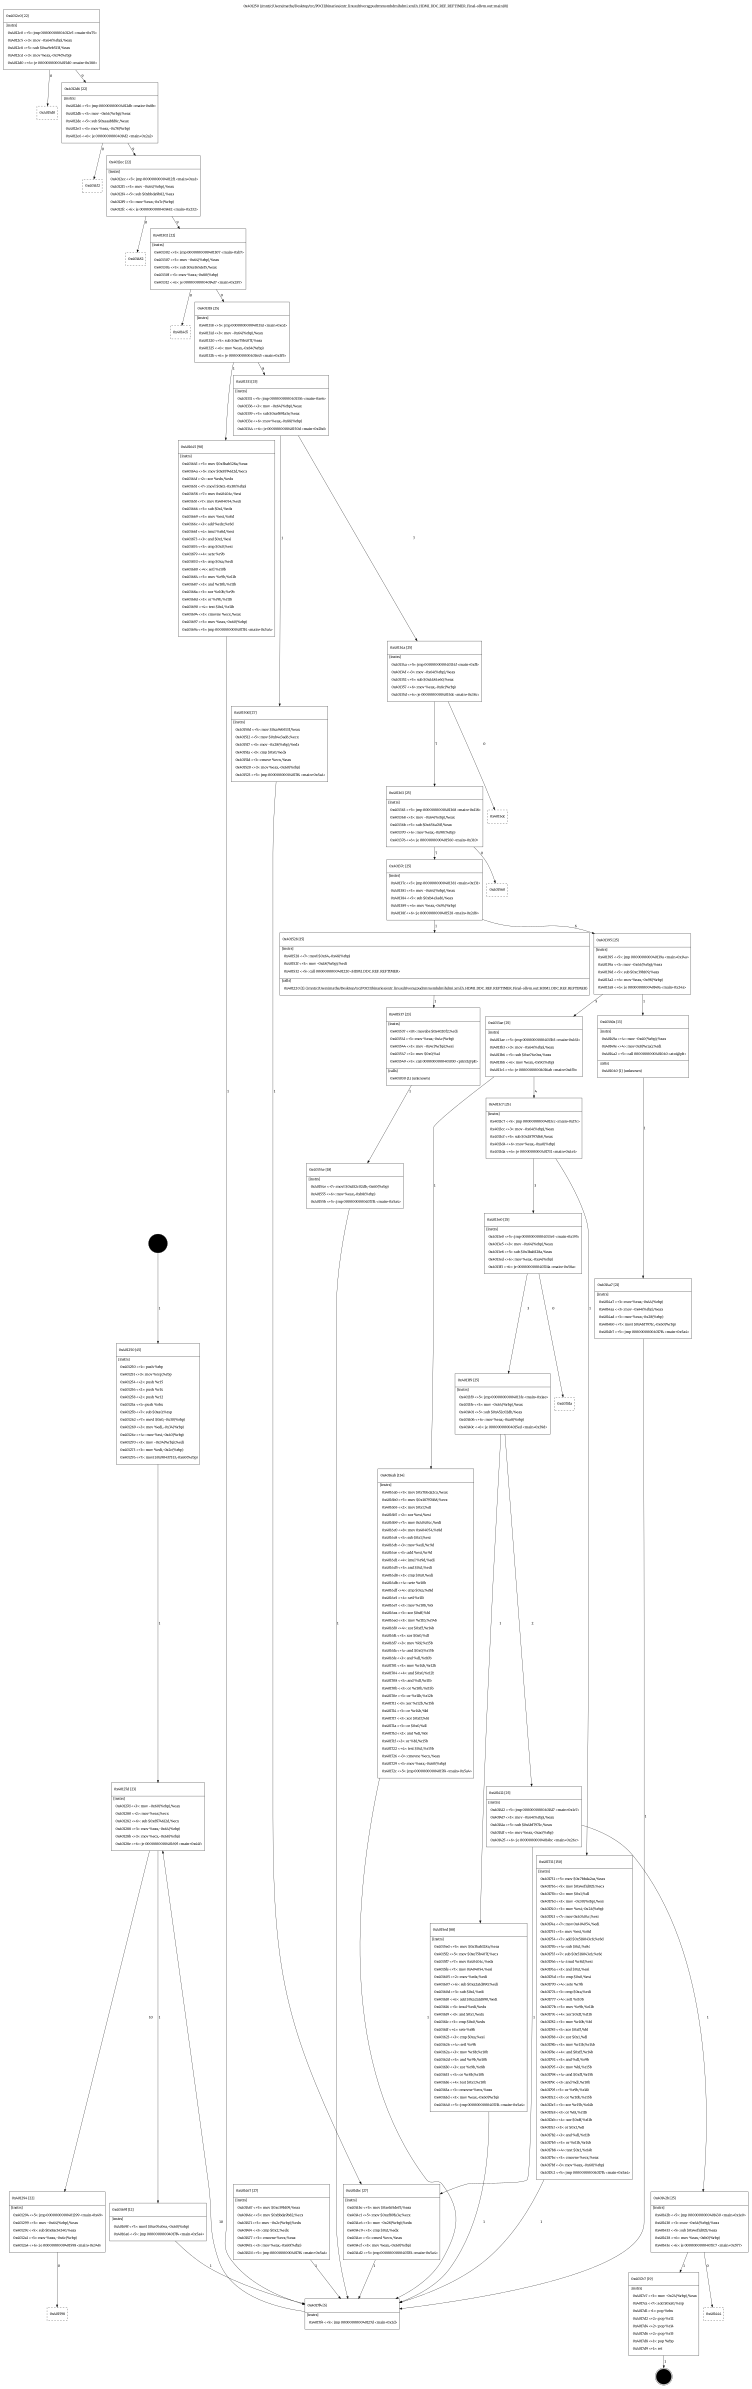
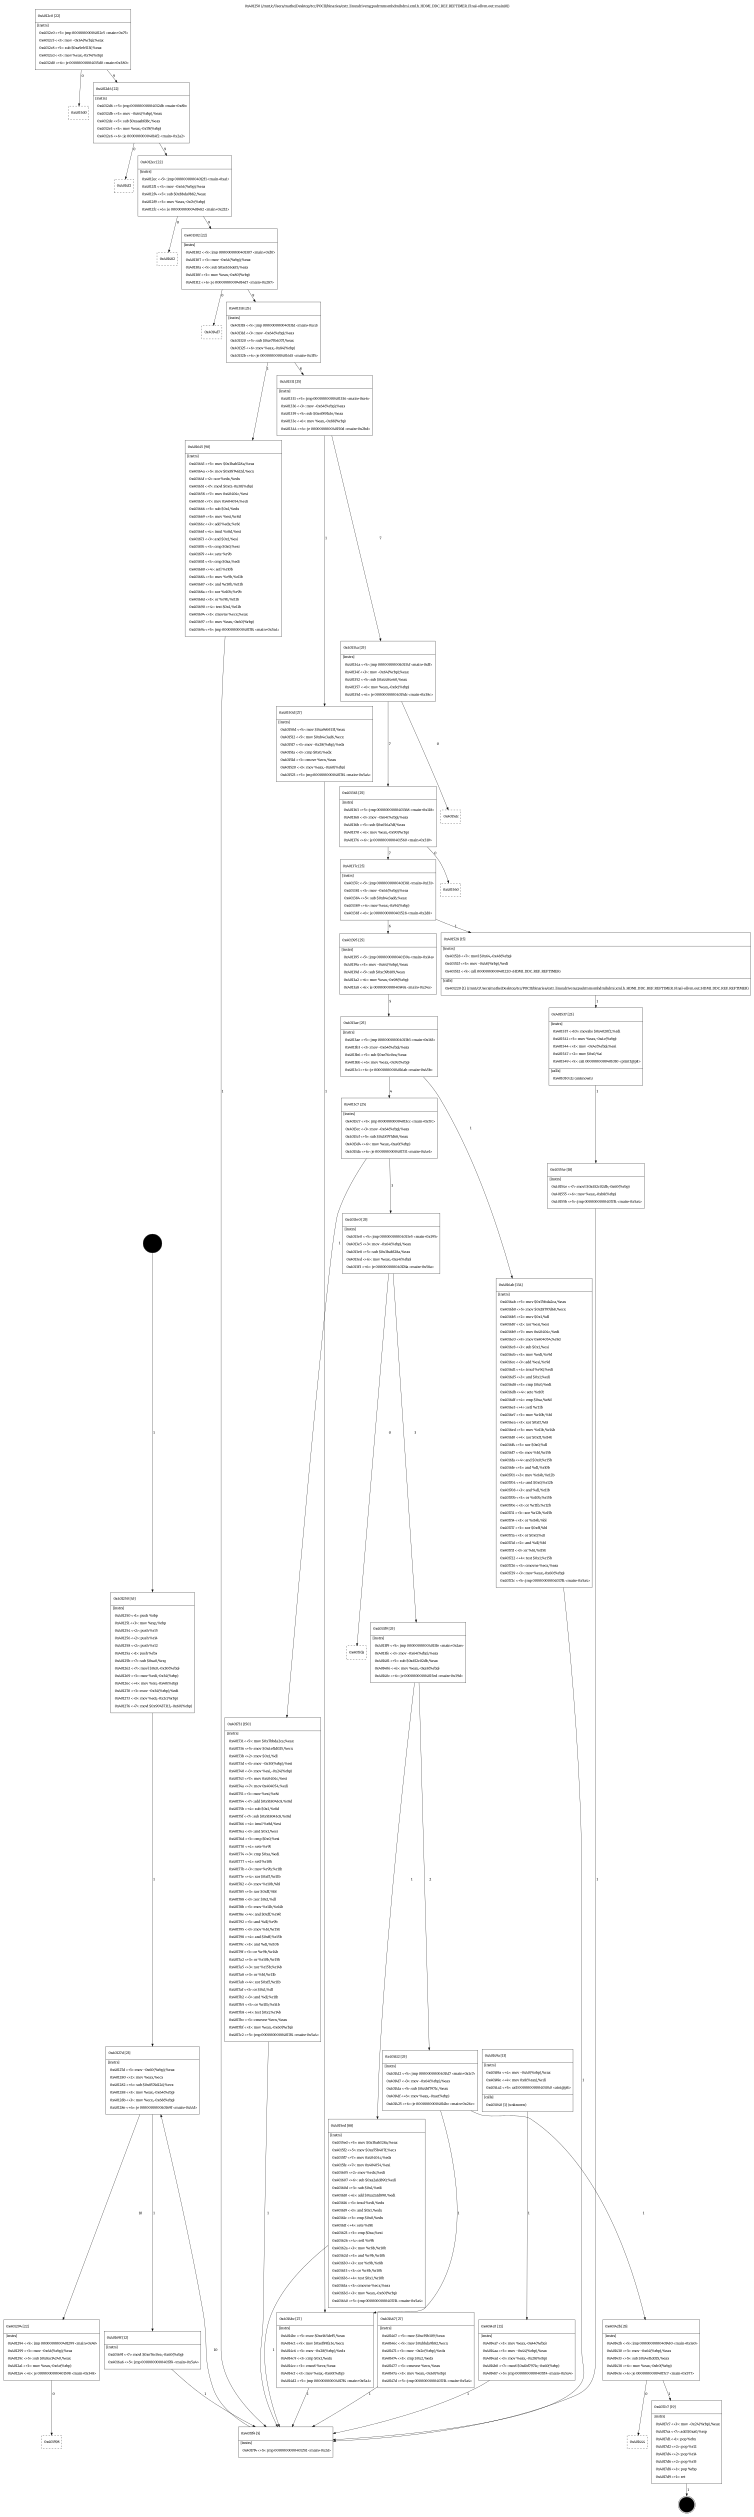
edge "0x401395 [25]" -> "0x40149a [13]": removed, label "1"
